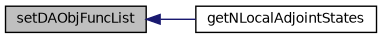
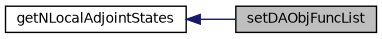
edge "getNLocalAdjointStates" -> "setDAObjFuncList": reversed
